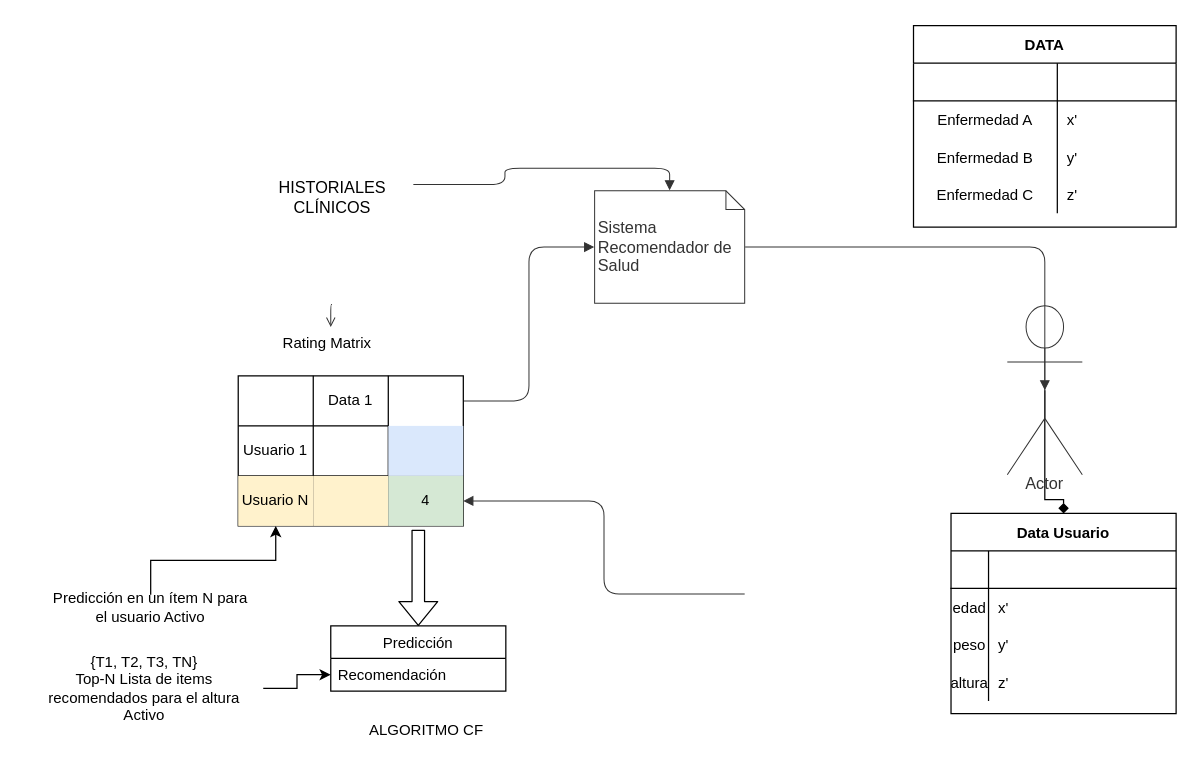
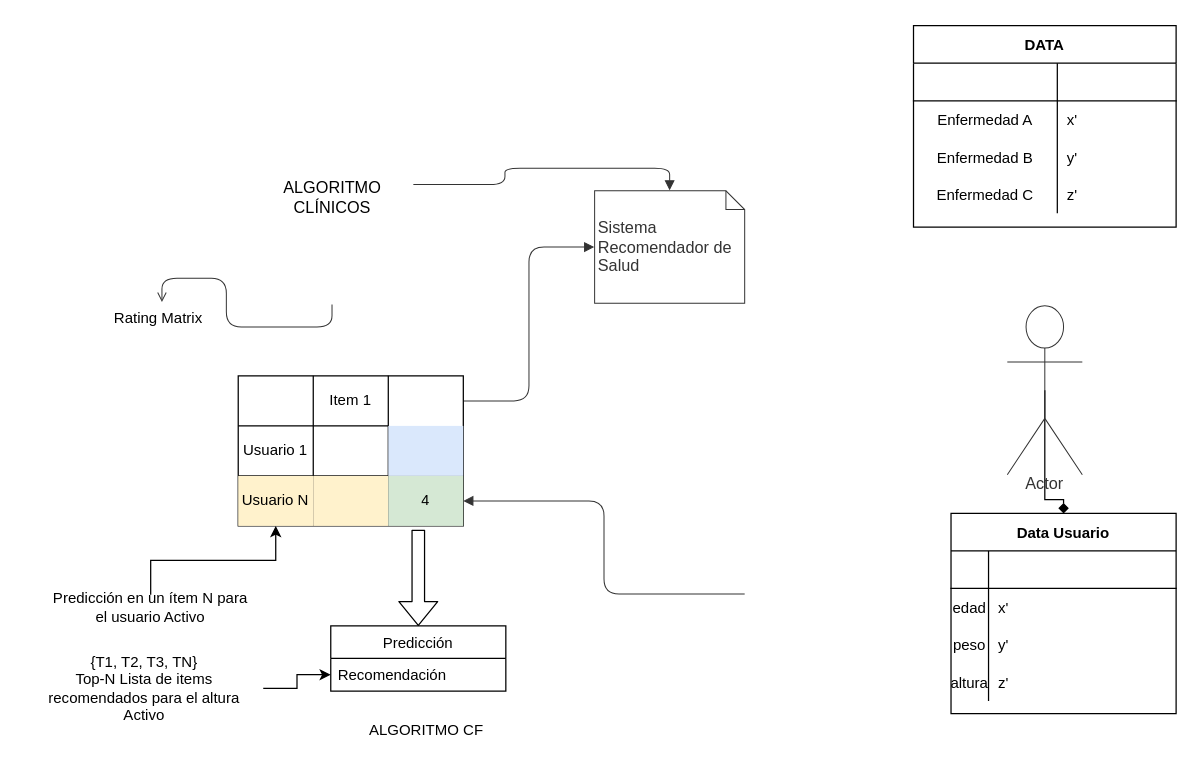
node "HISTORIALES CLÍNICOS": label "HISTORIALES CLÍNICOS" -> "ALGORITMO CLÍNICOS"
edge "Sistema Recomendador de Salud" -> "Actor": removed
node "Rating Matrix": moved (332, 351) -> (163, 326)
node "Data 1": label "Data 1" -> "Item 1"
